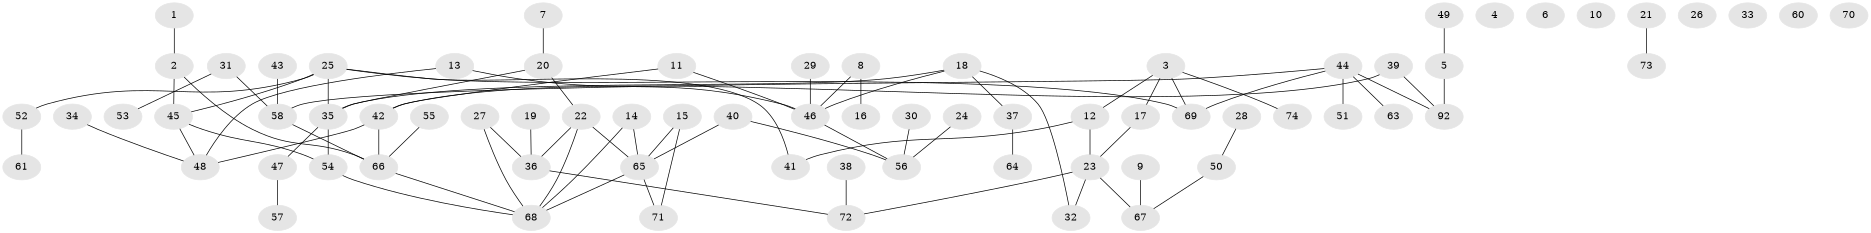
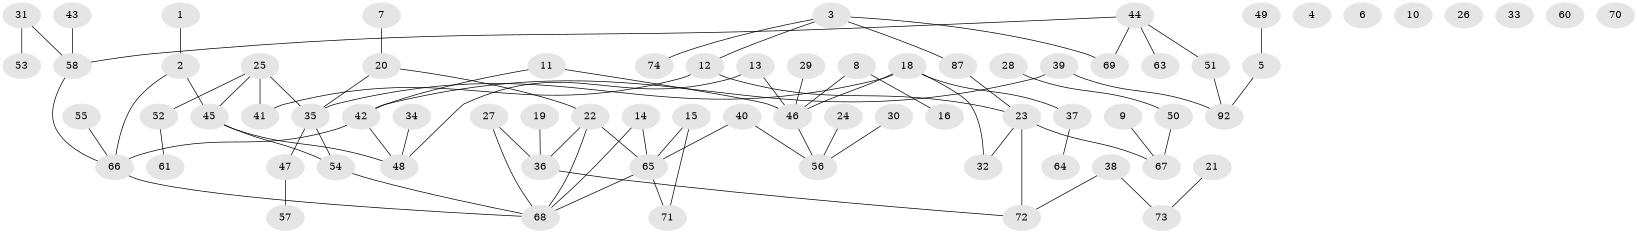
edge "25" -- "69": removed
edge "44" -- "92": now "51" -- "92"
node "17": label "17" -> "87"
edge "38" -- "73": added
